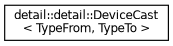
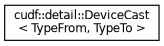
node "detail::detail::DeviceCast < TypeFrom, TypeTo >": label "detail::detail::DeviceCast < TypeFrom, TypeTo >" -> "cudf::detail::DeviceCast < TypeFrom, TypeTo >"
